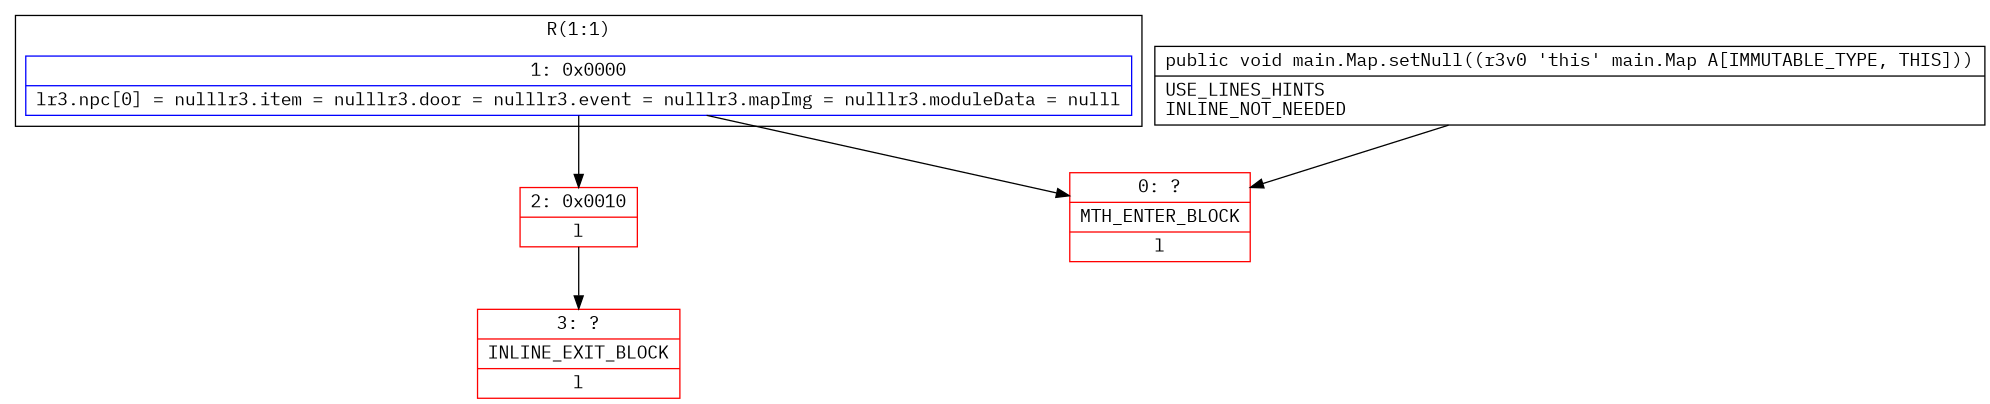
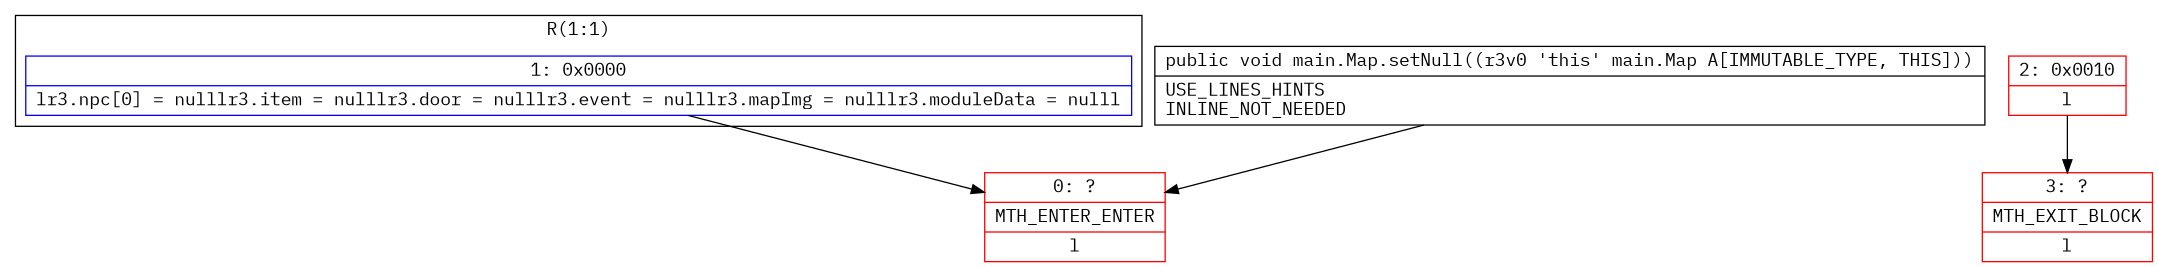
edge "1: 0x0000" -> "2: 0x0010": removed
node "0: ?": text "MTH_ENTER_BLOCK" -> "MTH_ENTER_ENTER"
node "3: ?": text "INLINE_EXIT_BLOCK" -> "MTH_EXIT_BLOCK"
